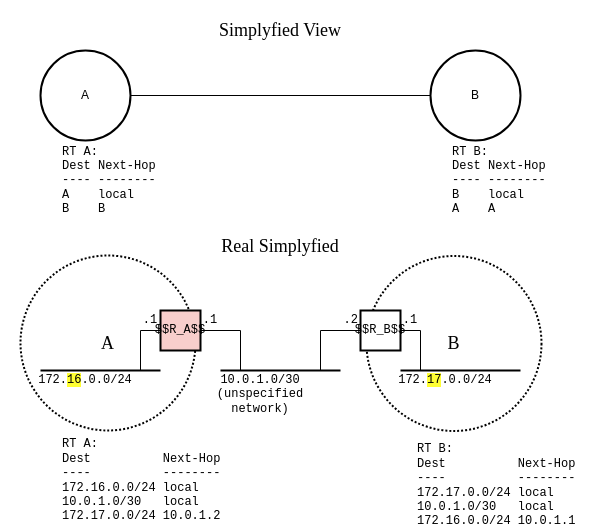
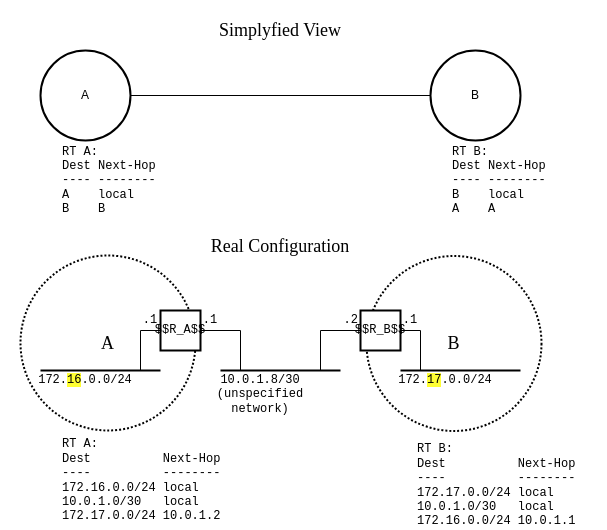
node "Real Simplyfied": label "Real Simplyfied" -> "Real Configuration"
node "$$R_A$$": fillcolor #f8cecc -> #ffffff
node "10.0.1.0/30 (unspecified network)": label "10.0.1.0/30 (unspecified network)" -> "10.0.1.8/30 (unspecified network)"
